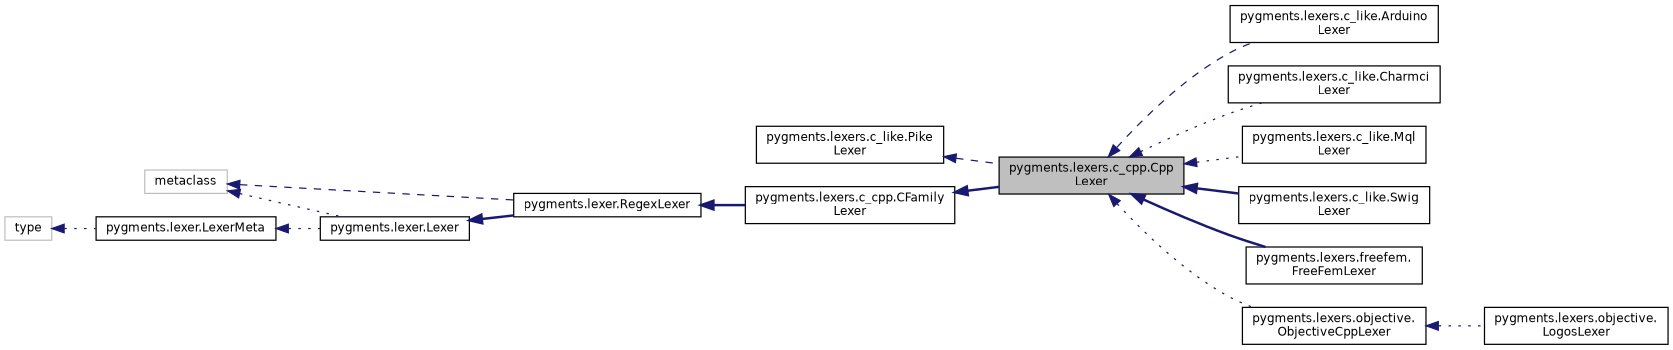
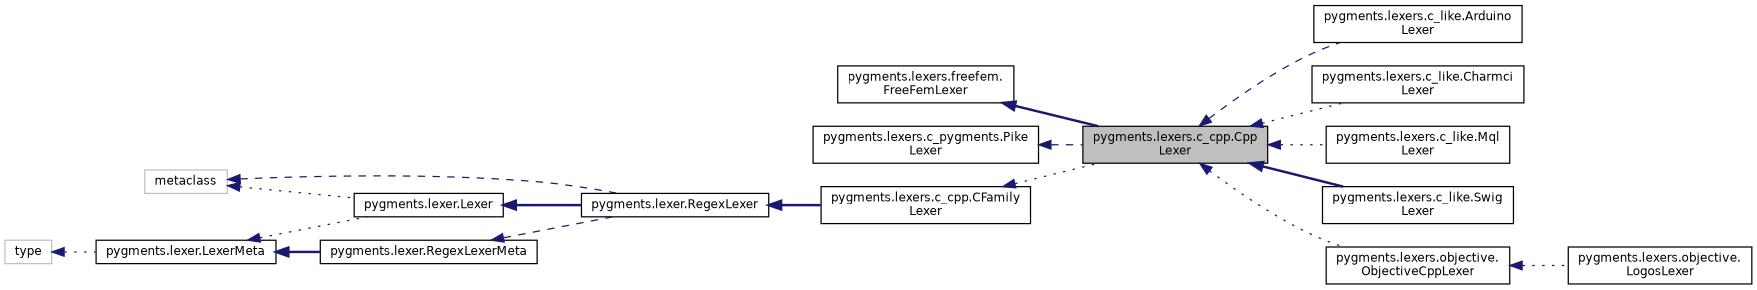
node "pygments.lexers.c_like.Pike Lexer": label "pygments.lexers.c_like.Pike Lexer" -> "pygments.lexers.c_pygments.Pike Lexer"
edge "pygments.lexers.c_cpp.Cpp Lexer" -> "pygments.lexers.c_cpp.CFamily Lexer": style bold -> dotted
edge "pygments.lexers.freefem. FreeFemLexer" -> "pygments.lexers.c_cpp.Cpp Lexer": reversed
node "pygments.lexer.RegexLexerMeta": added
